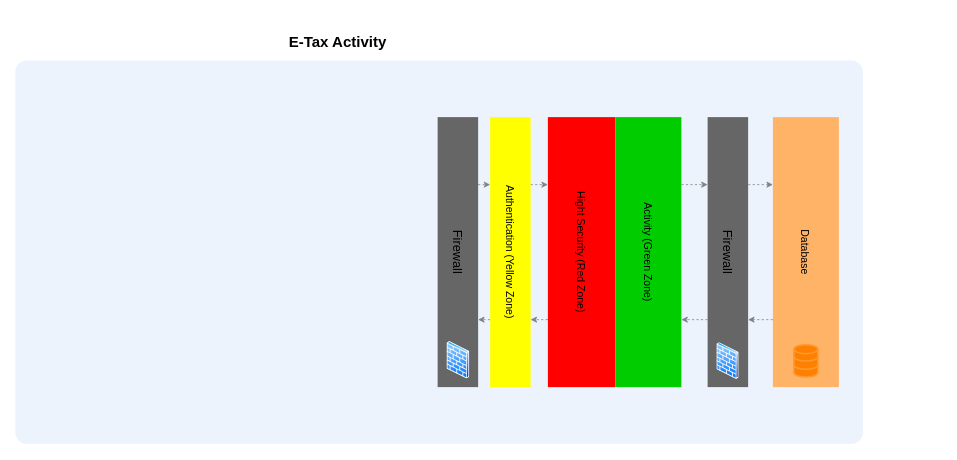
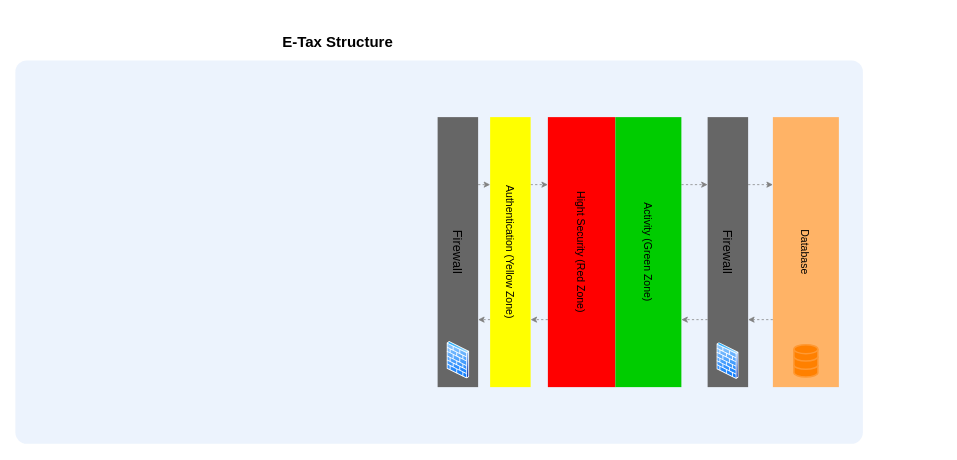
node "E-Tax Activity": label "E-Tax Activity" -> "E-Tax Structure"
